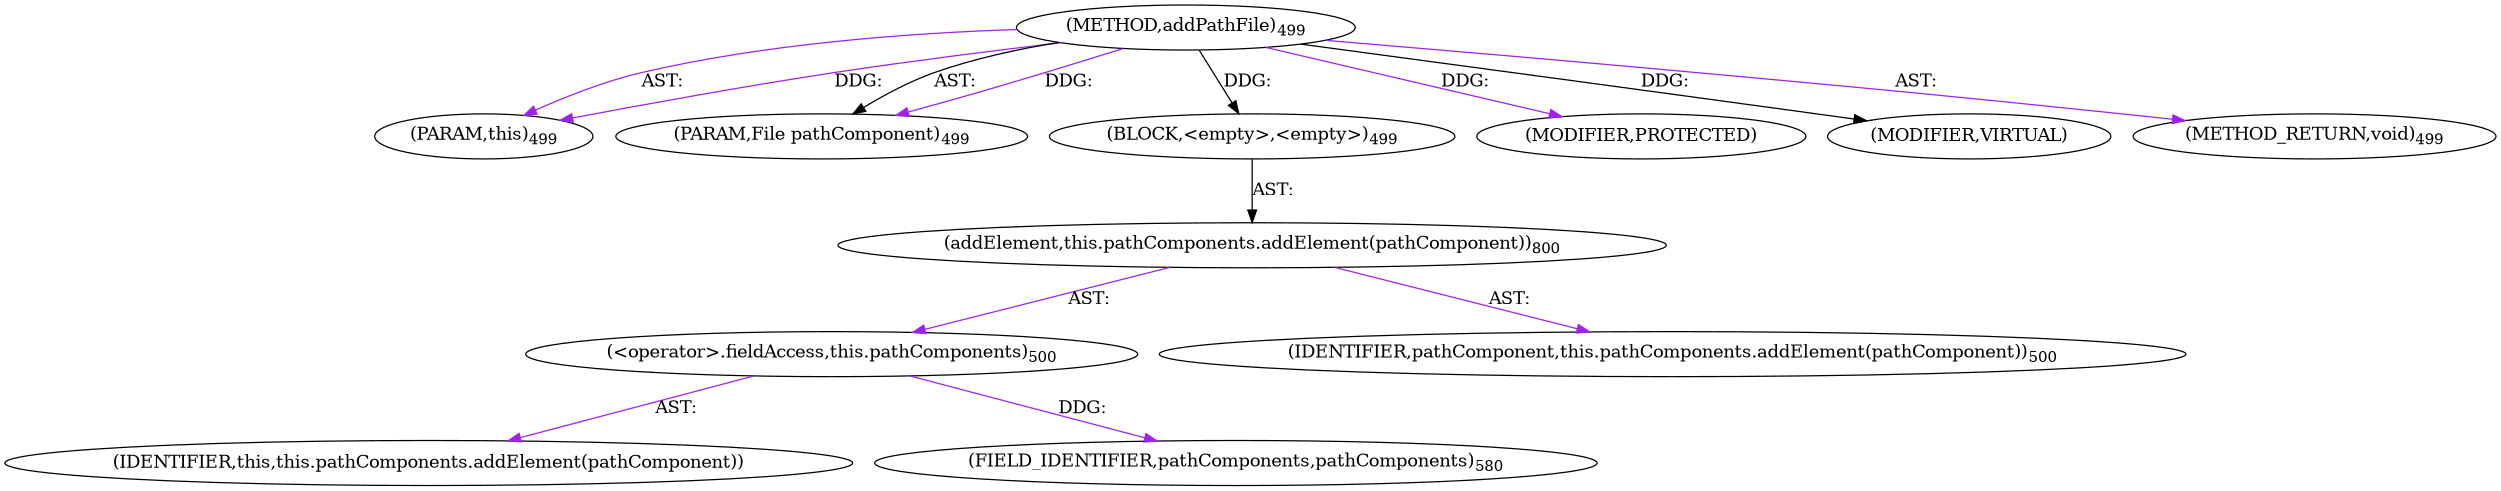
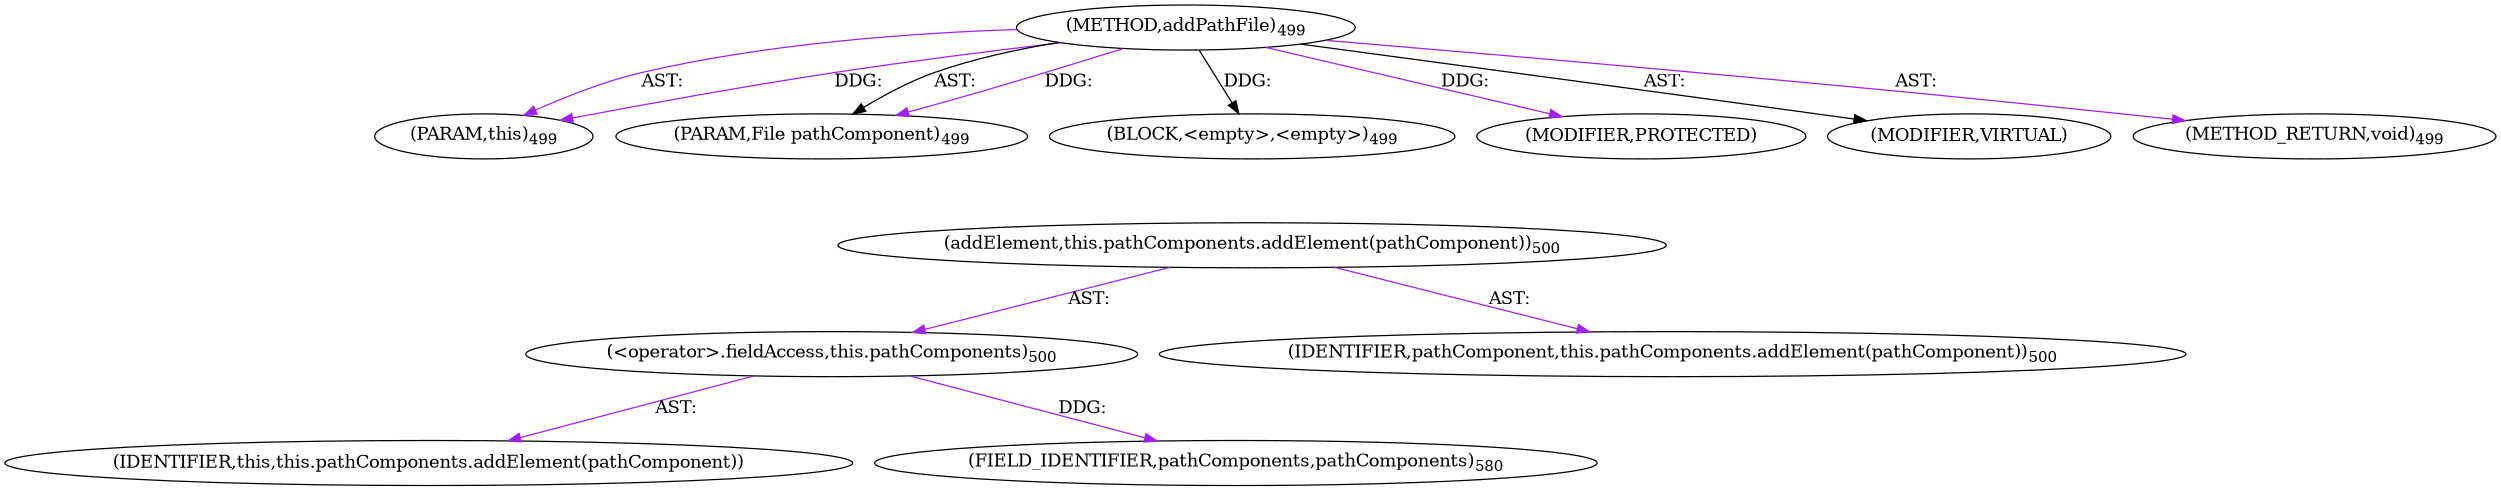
edge "(METHOD,addPathFile)" -> "(MODIFIER,VIRTUAL)": label "DDG: " -> "AST: "
edge "(BLOCK,<empty>,<empty>)" -> "(addElement,this.pathComponents.addElement(pathComponent))": removed, label "AST:"
node "(addElement,this.pathComponents.addElement(pathComponent))": text "800" -> "500"
